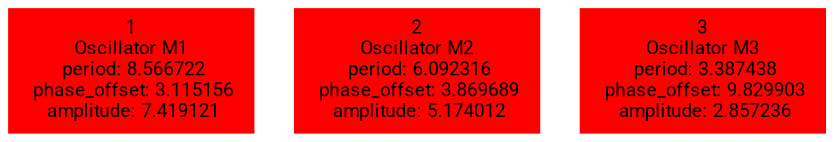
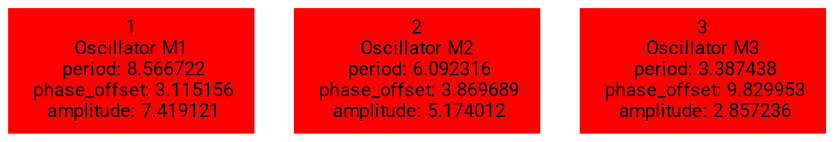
node "3": text "phase_offset: 9.829903" -> "phase_offset: 9.829953"
